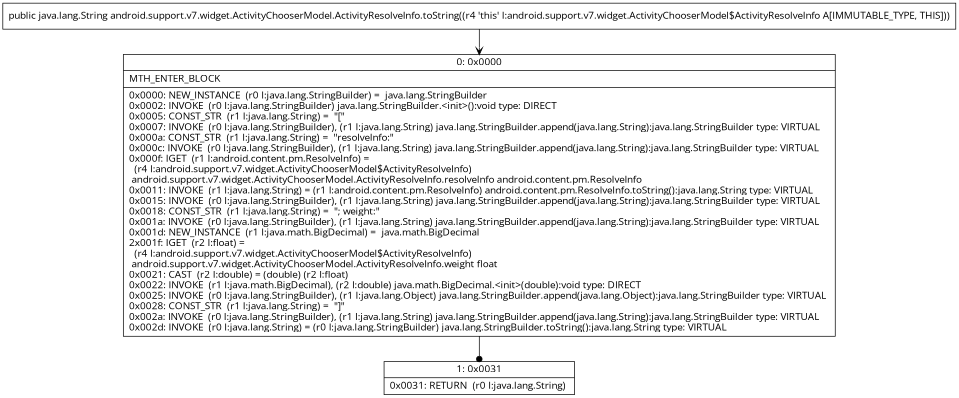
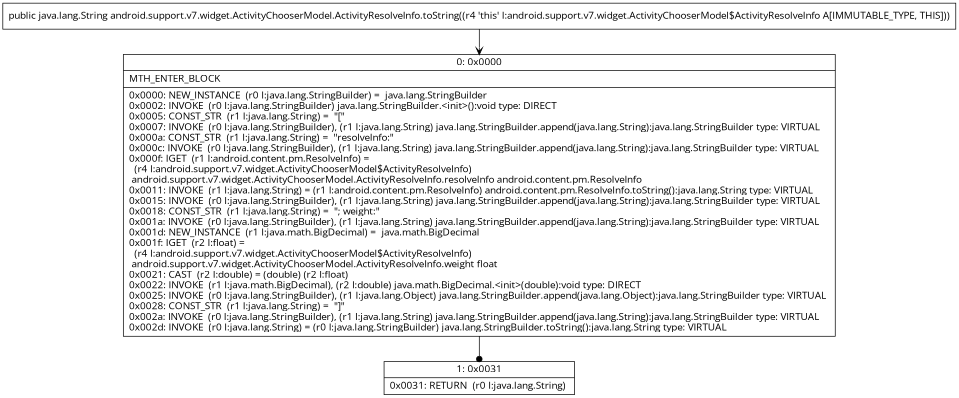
node "0: 0x0000": text "2x001f: IGET  (r2 I:float) =" -> "0x001f: IGET  (r2 I:float) ="
